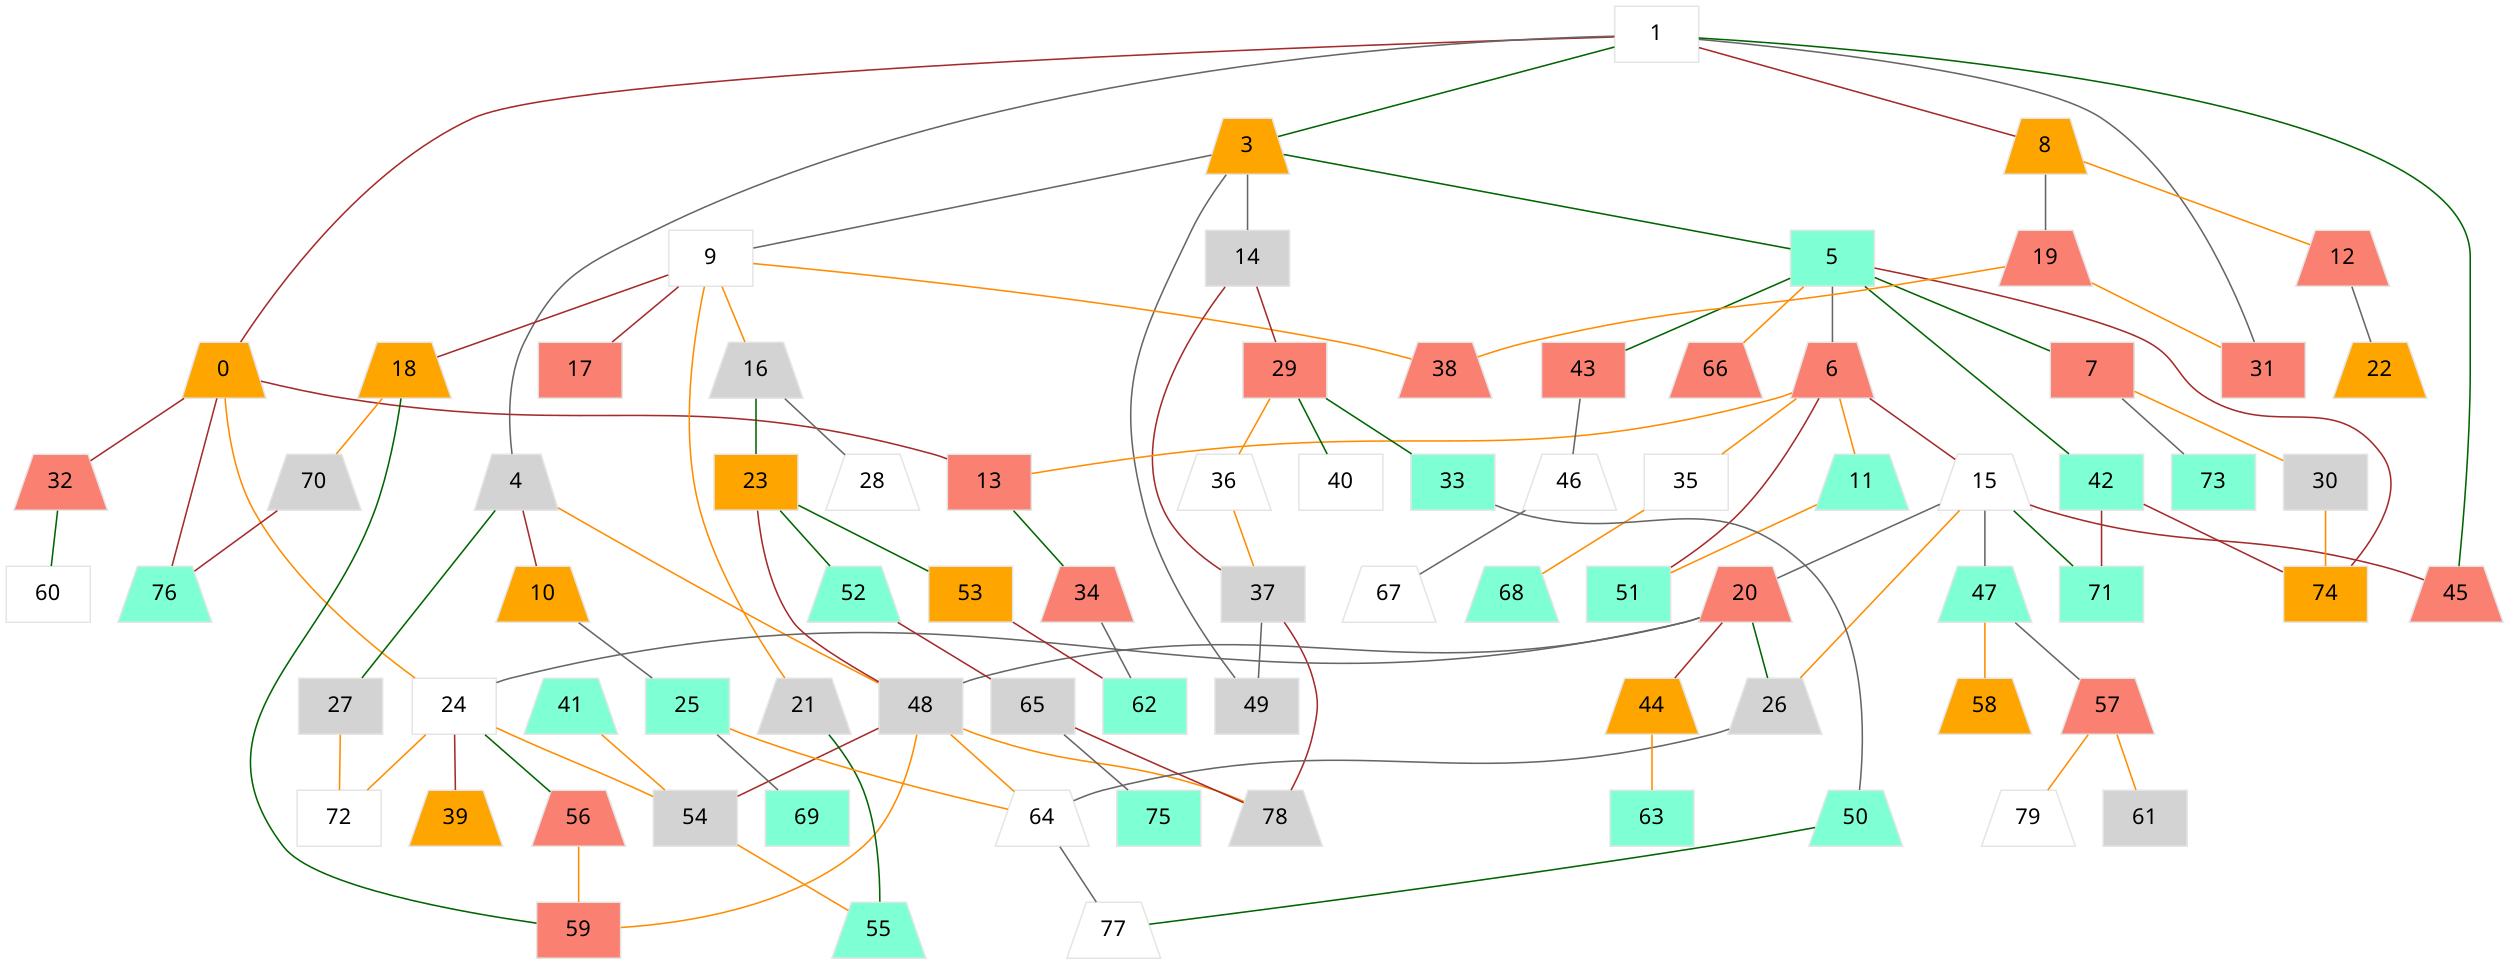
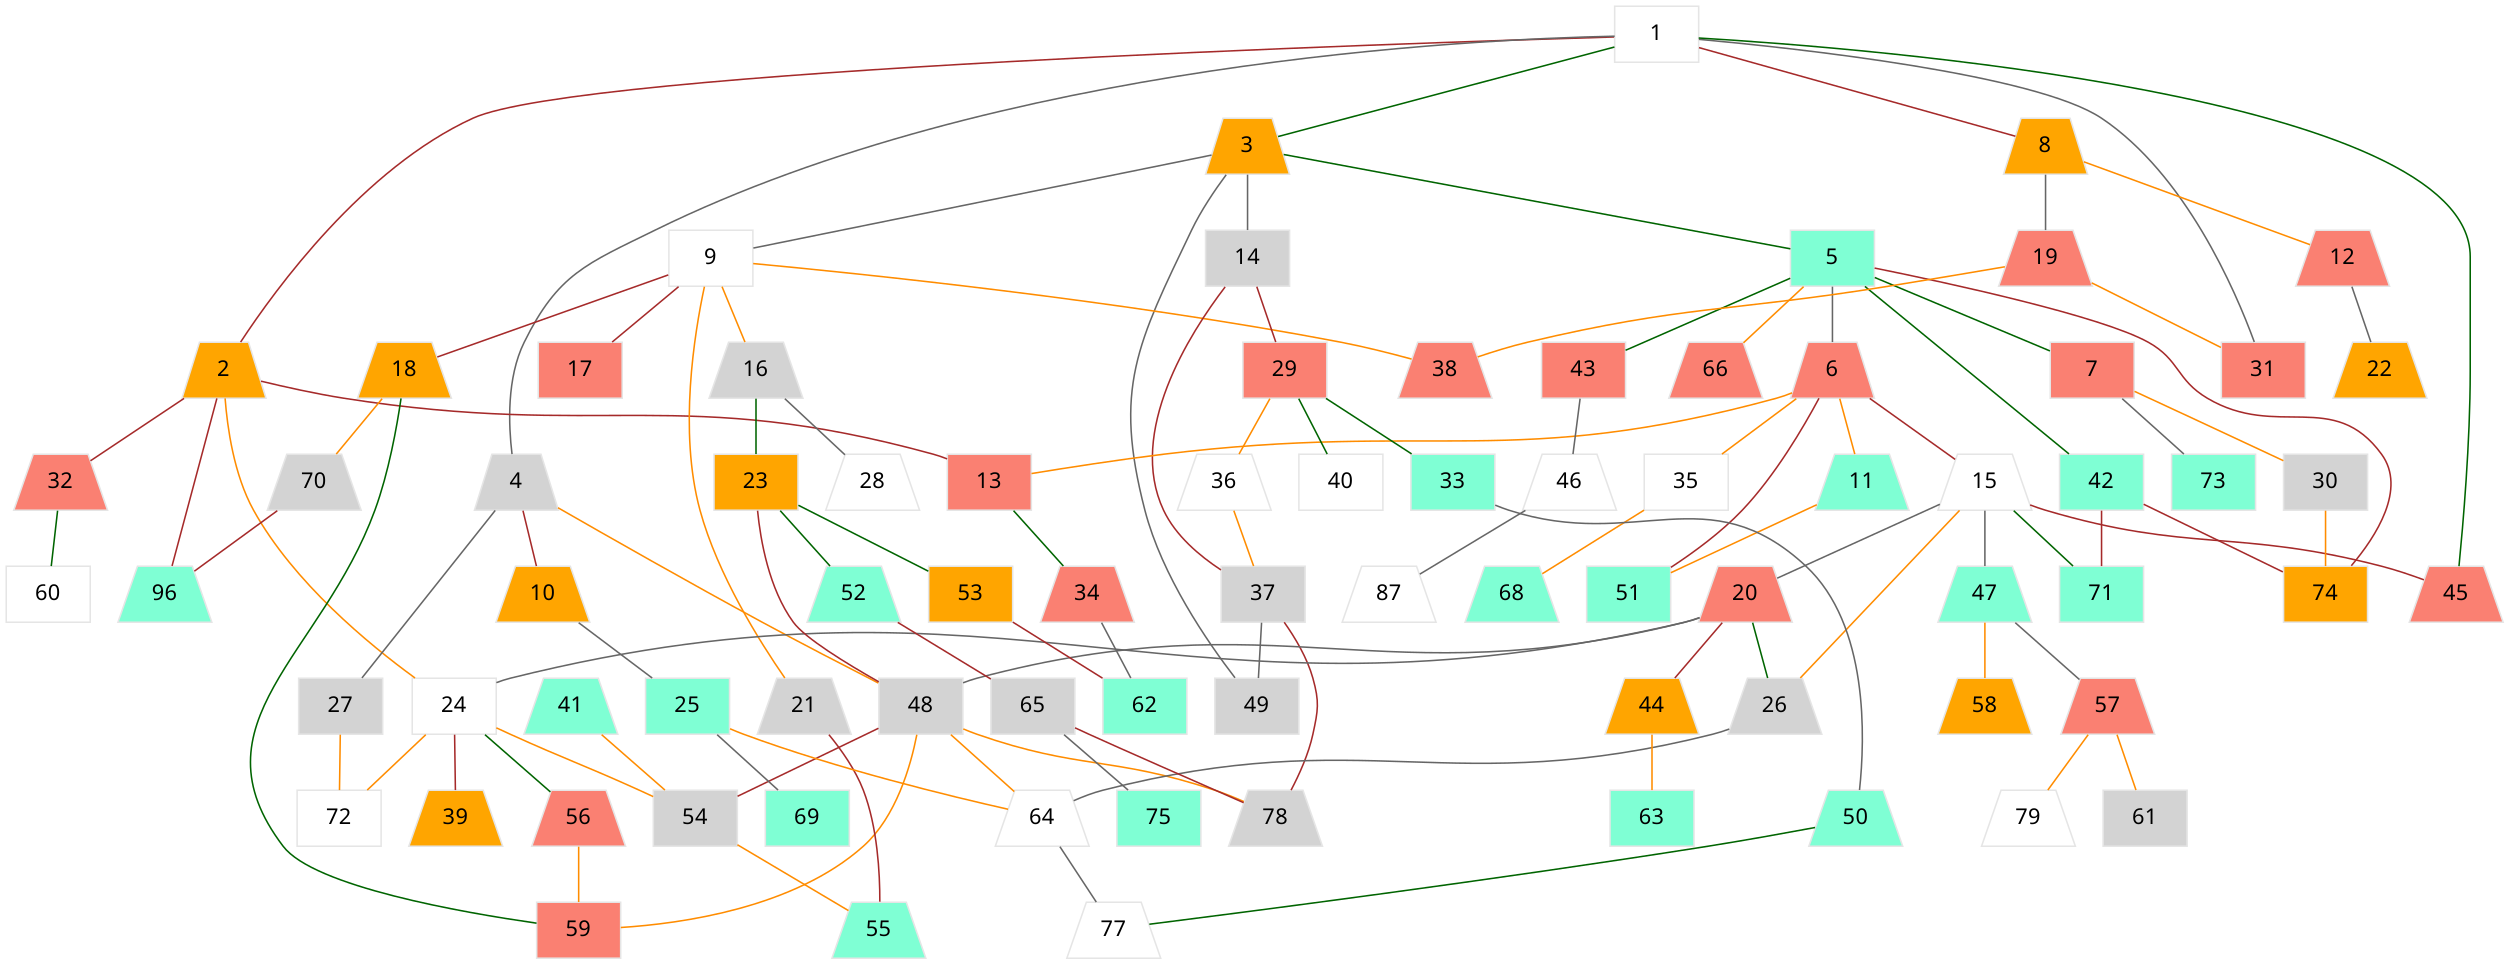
node "0": label "0" -> "2"
node "76": label "76" -> "96"
edge "4" -- "27": color darkgreen -> gray40
node "67": label "67" -> "87"
edge "21" -- "55": color darkgreen -> brown
